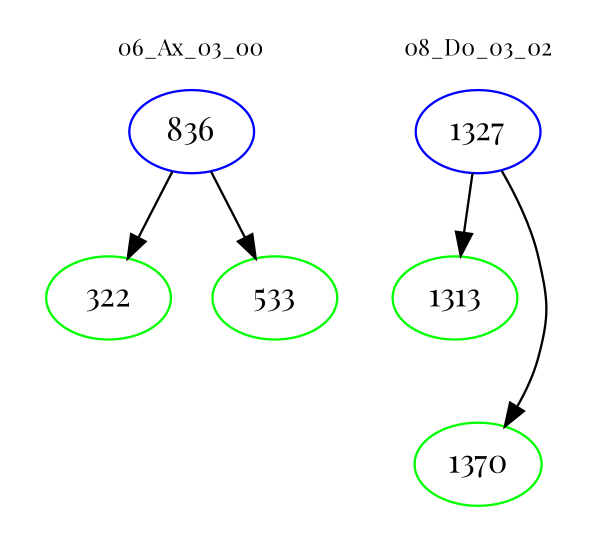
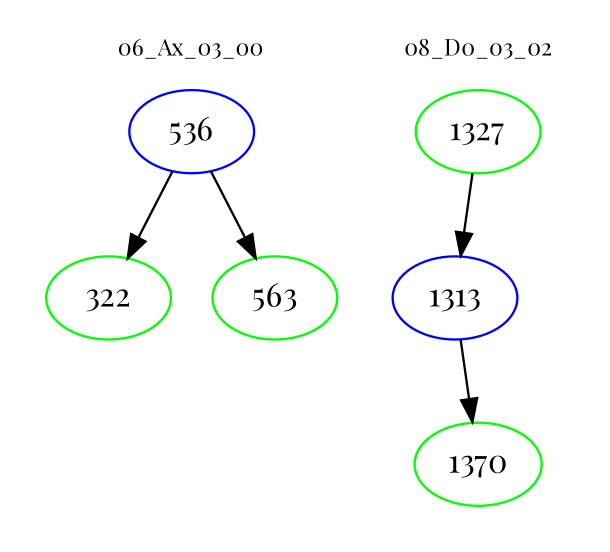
node "836": label "836" -> "536"
node "1327": color blue -> green
edge "1327" -> "1370": now "1313" -> "1370"
node "533": label "533" -> "563"
node "1313": color green -> blue
